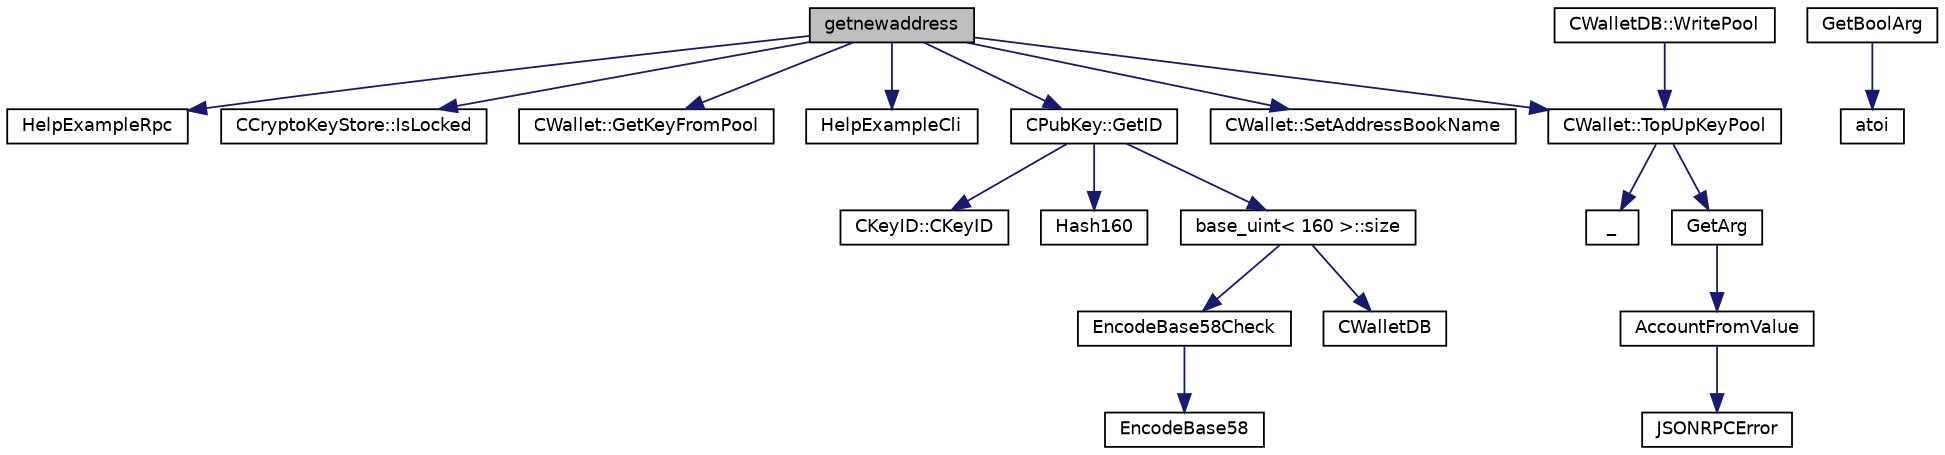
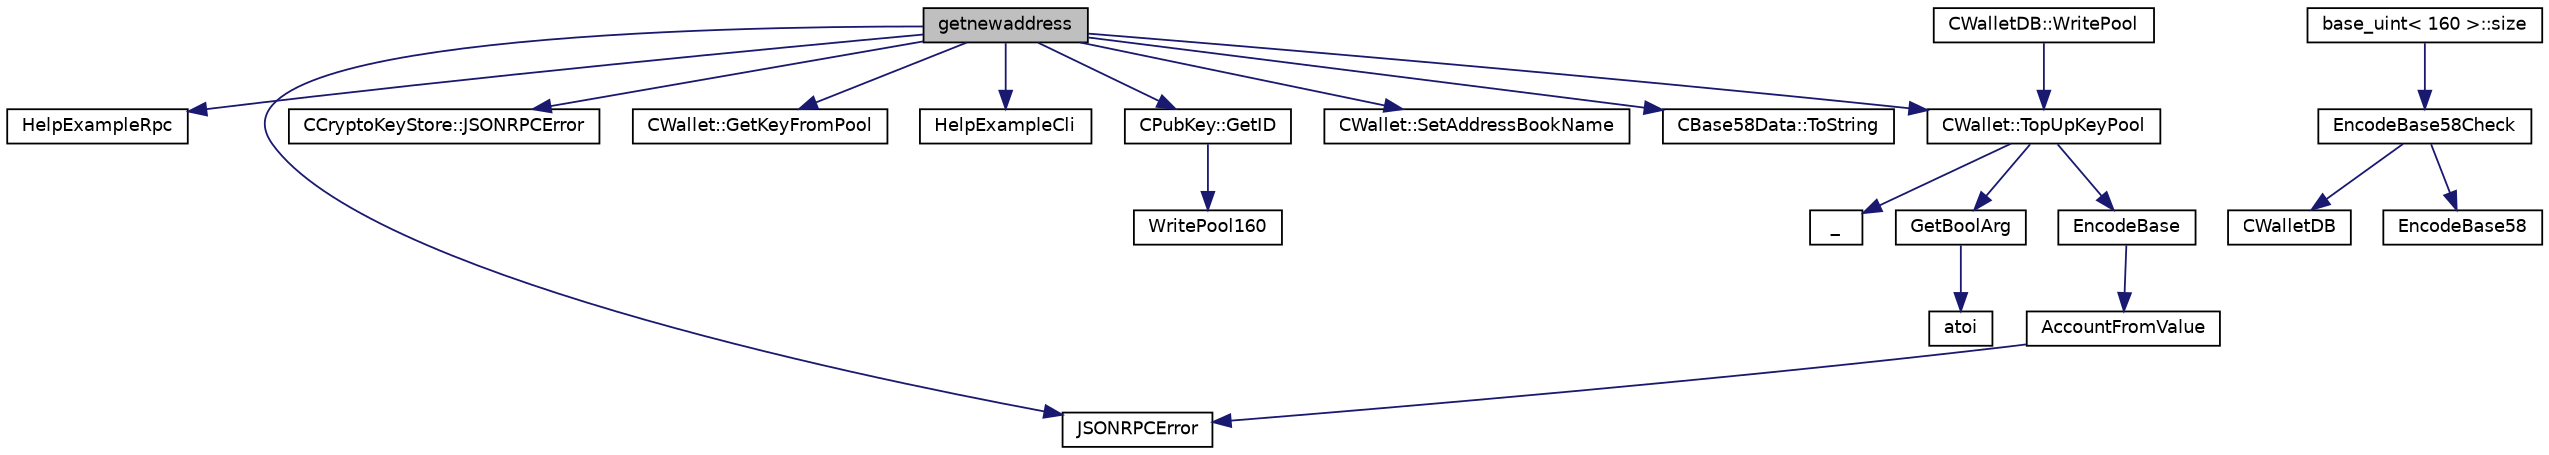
node "CCryptoKeyStore::IsLocked": label "CCryptoKeyStore::IsLocked" -> "CCryptoKeyStore::JSONRPCError"
node "CBase58Data::ToString": added
edge "CWallet::TopUpKeyPool" -> "GetBoolArg": added
edge "CPubKey::GetID" -> "base_uint< 160 >::size": removed
edge "getnewaddress" -> "JSONRPCError": added
node "CKeyID::CKeyID": removed
node "Hash160": label "Hash160" -> "WritePool160"
node "GetArg": label "GetArg" -> "EncodeBase"
edge "base_uint< 160 >::size" -> "CWalletDB": now "EncodeBase58Check" -> "CWalletDB"
